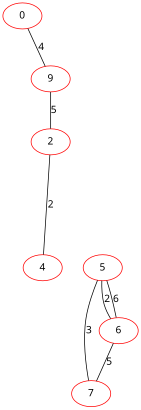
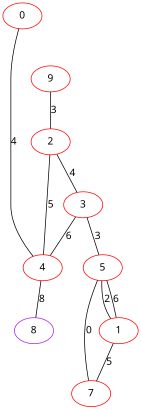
edge "0" -- "9": now "0" -- "4"
edge "9" -- "2": label "5" -> "3"
edge "2" -- "4": label "2" -> "5"
node "3": added
node "8": added
edge "5" -- "7": label "3" -> "0"
node "6": label "6" -> "1"
